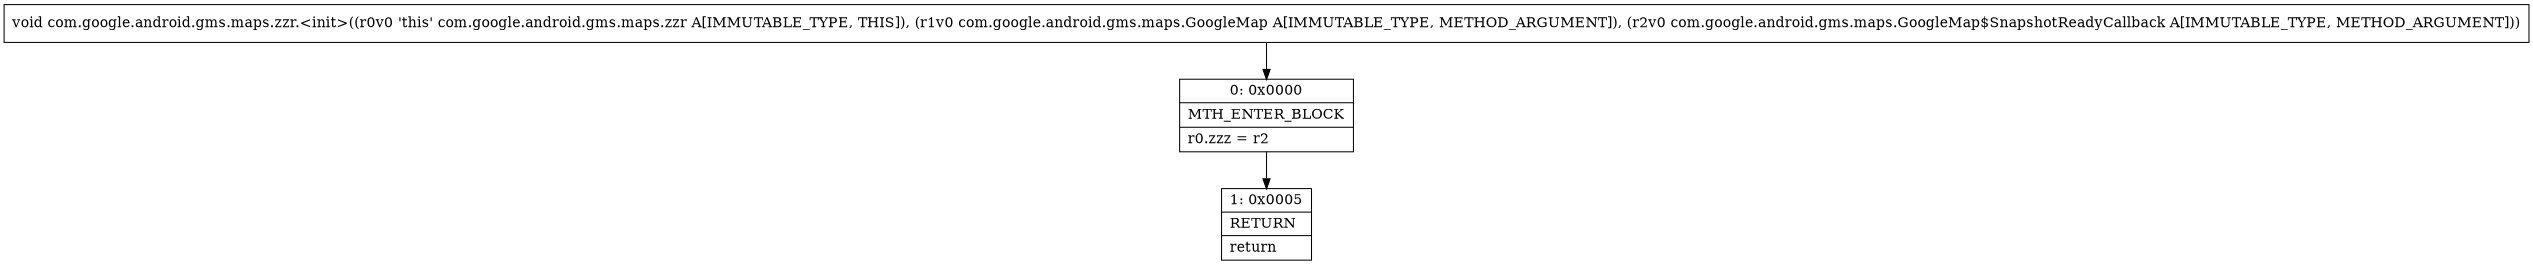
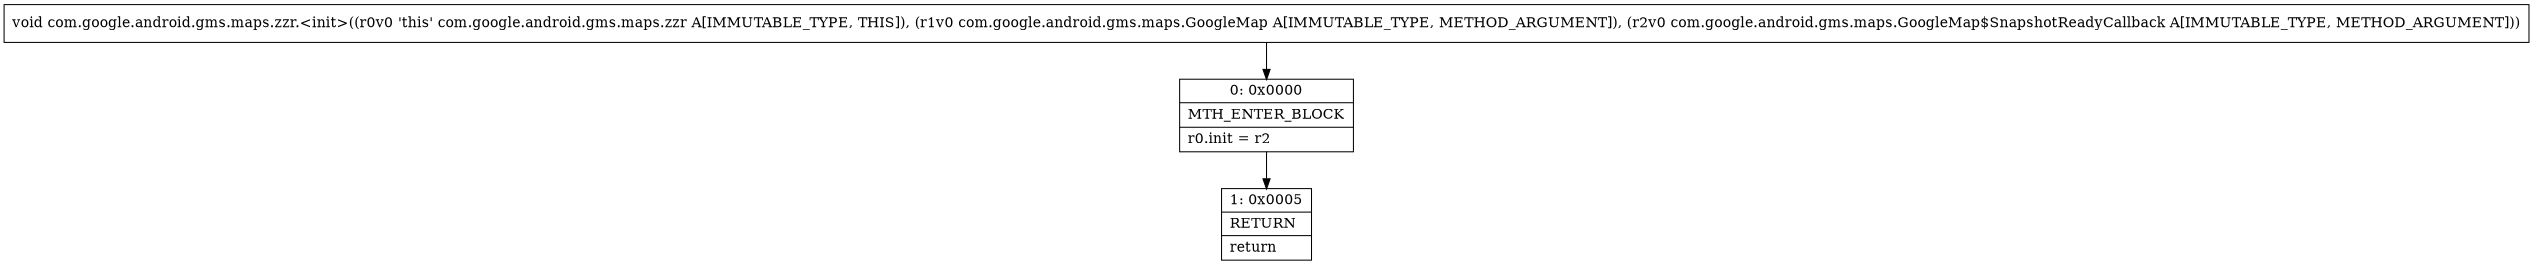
node "0: 0x0000": text "r0.zzz = r2" -> "r0.init = r2"
